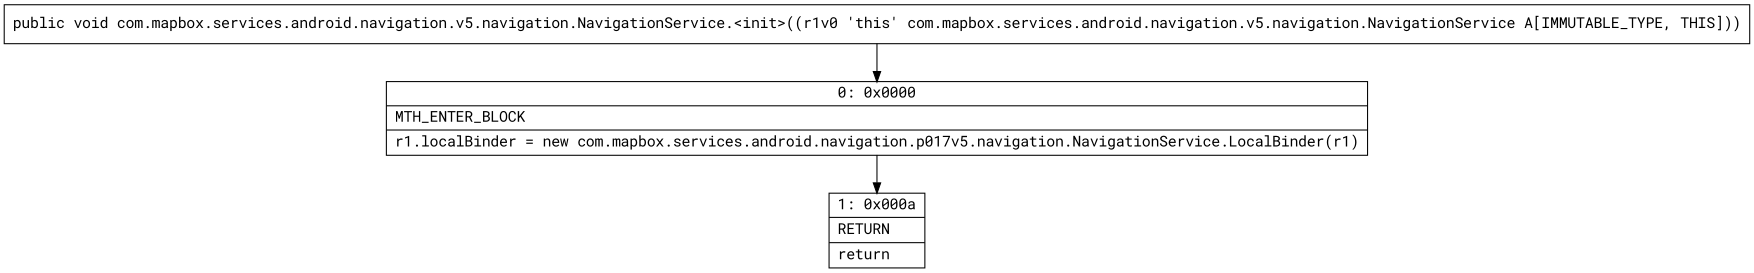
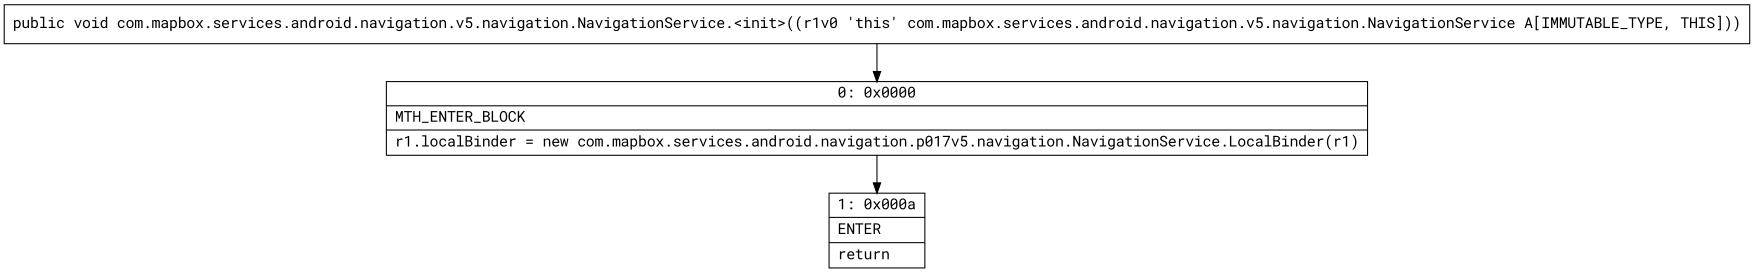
node "1: 0x000a": text "RETURN" -> "ENTER"
